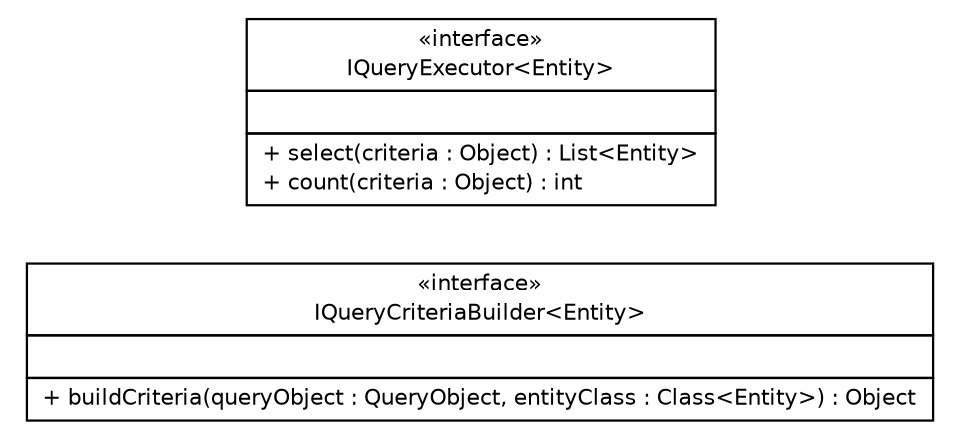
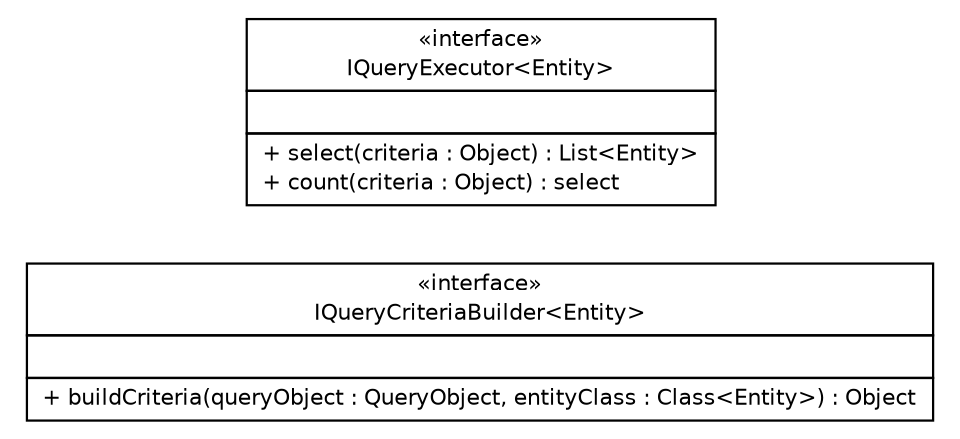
node "IQueryExecutor<Entity>": text "+ count(criteria : Object) : int" -> "+ count(criteria : Object) : select"
